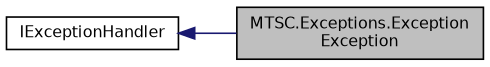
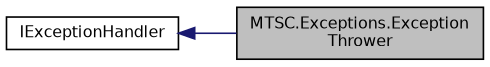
node "MTSC.Exceptions.Exception Exception": label "MTSC.Exceptions.Exception Exception" -> "MTSC.Exceptions.Exception Thrower"
